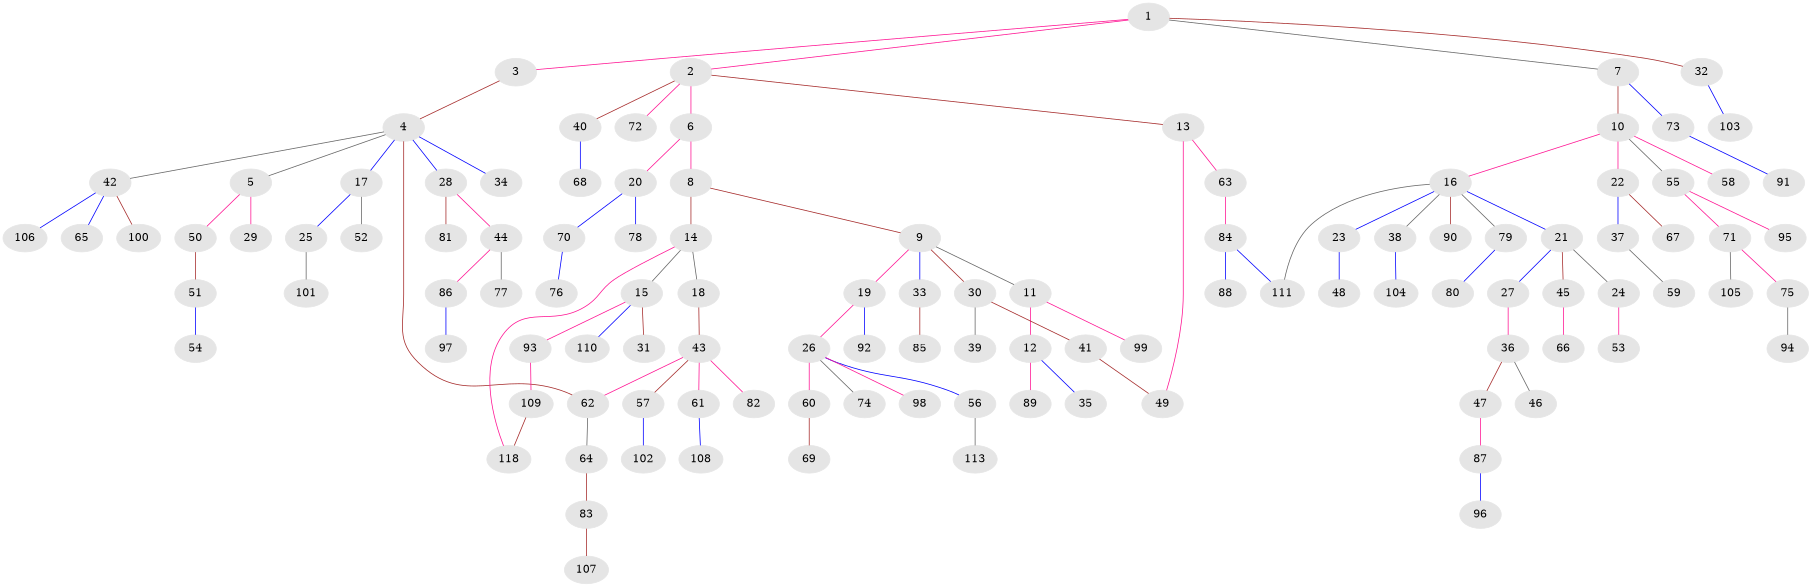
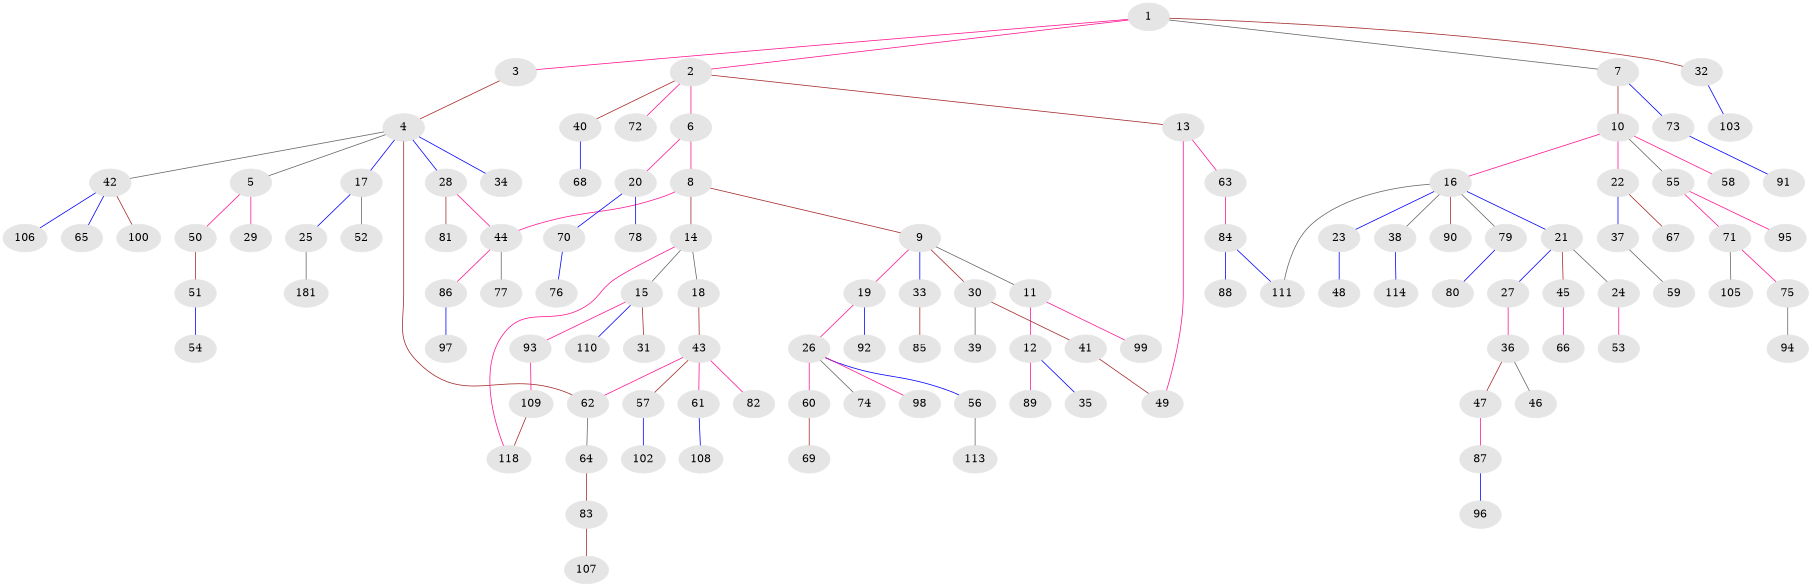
edge "8" -- "44": added
node "101": label "101" -> "181"
node "104": label "104" -> "114"
